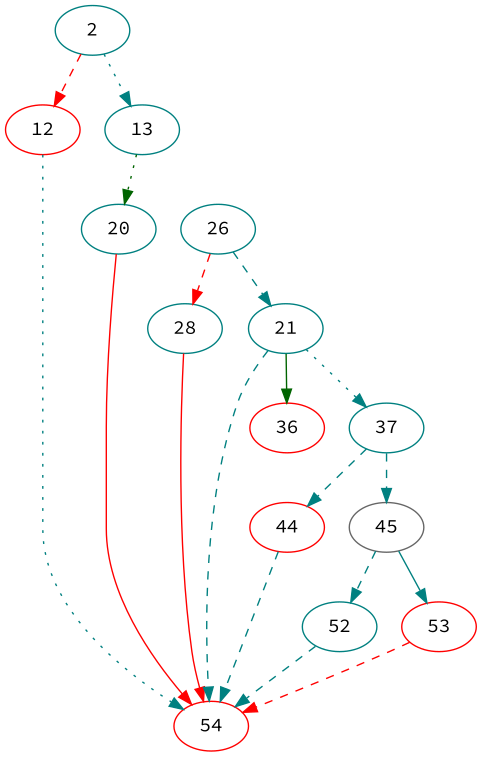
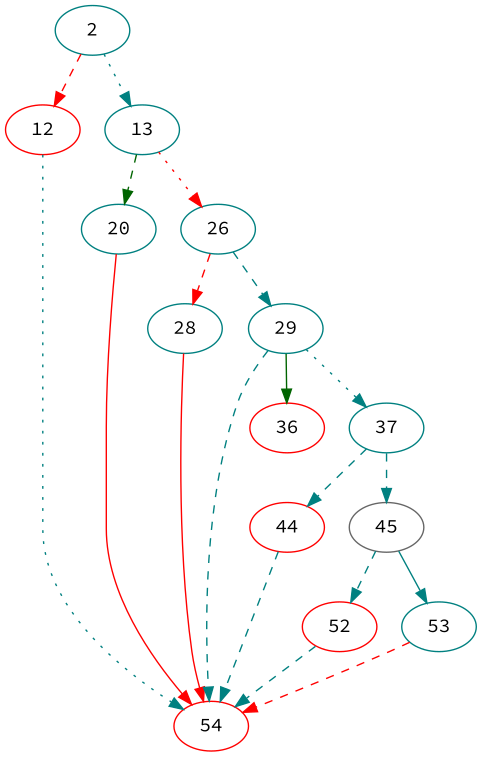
edge "13" -> "20": style dotted -> dashed
edge "13" -> "26": added
node "21": label "21" -> "29"
node "52": color teal -> red
node "53": color red -> teal
